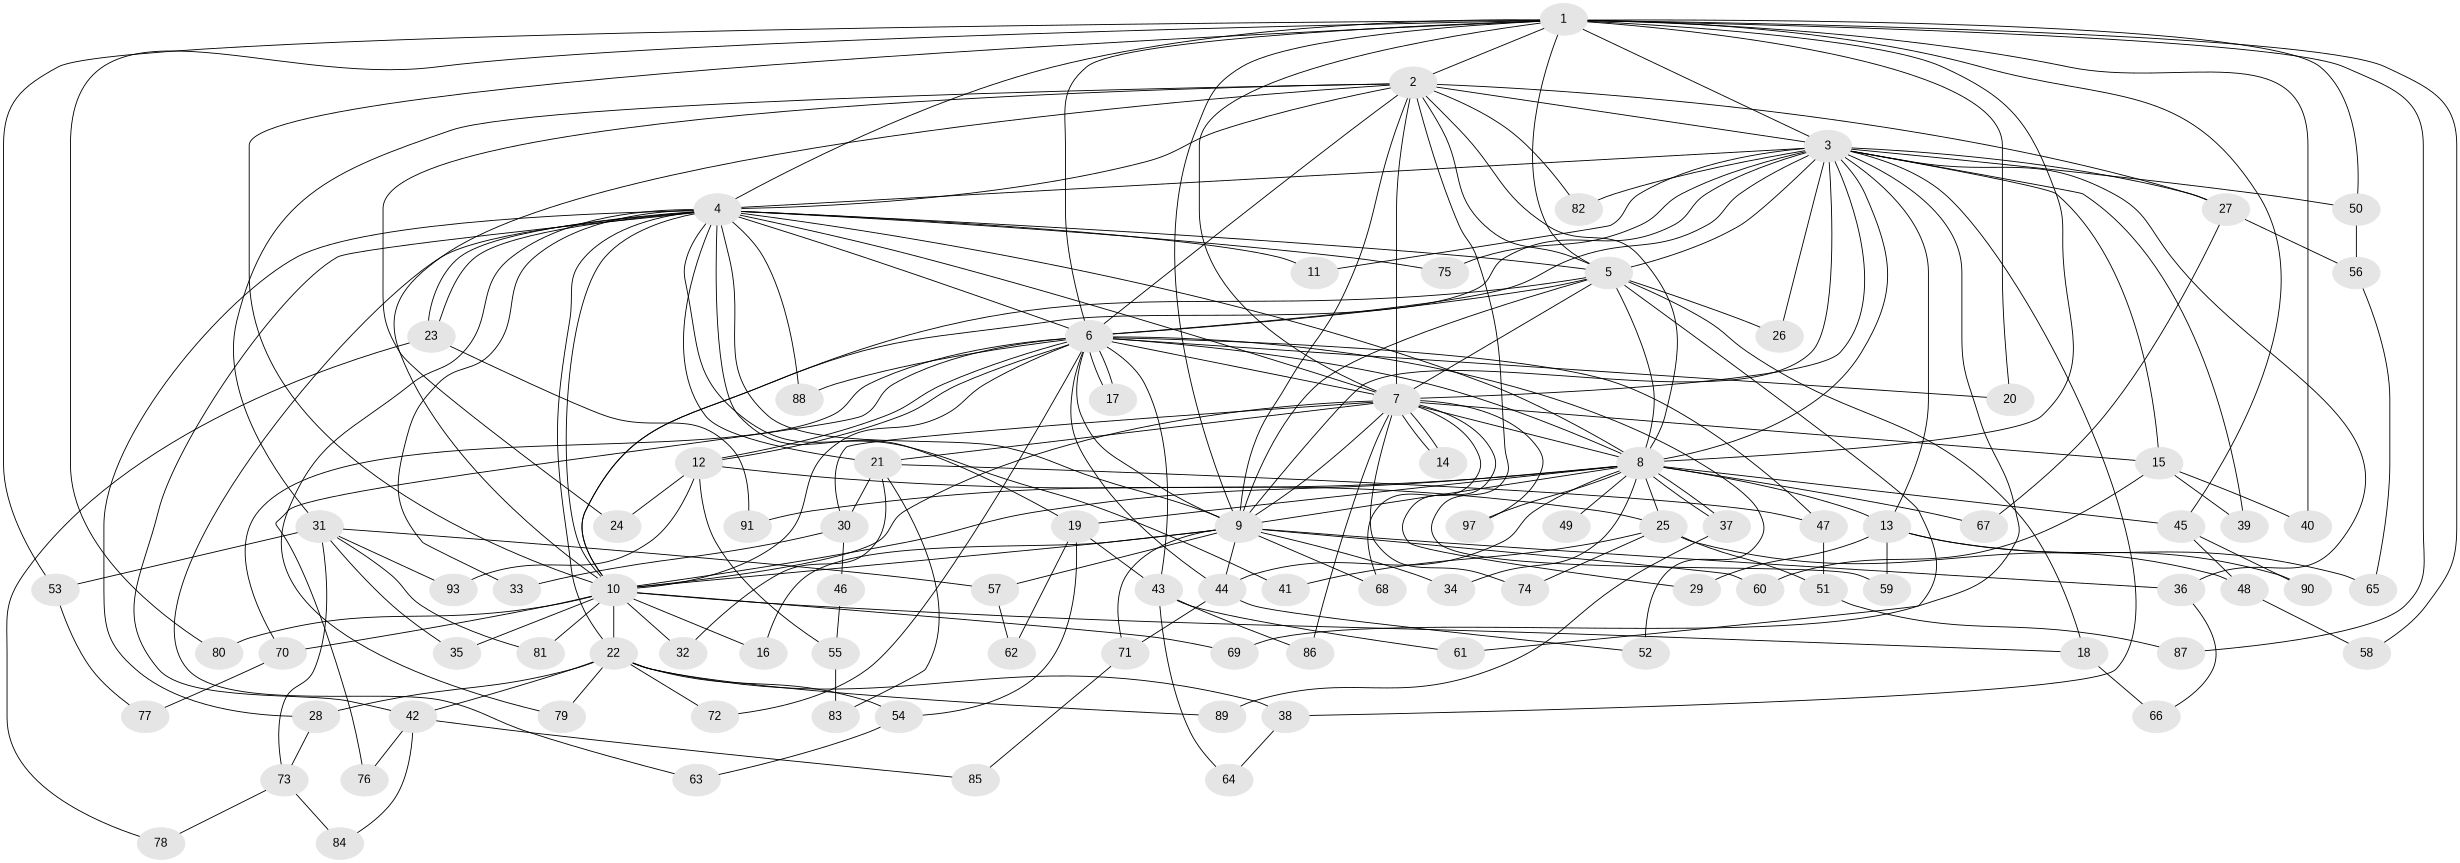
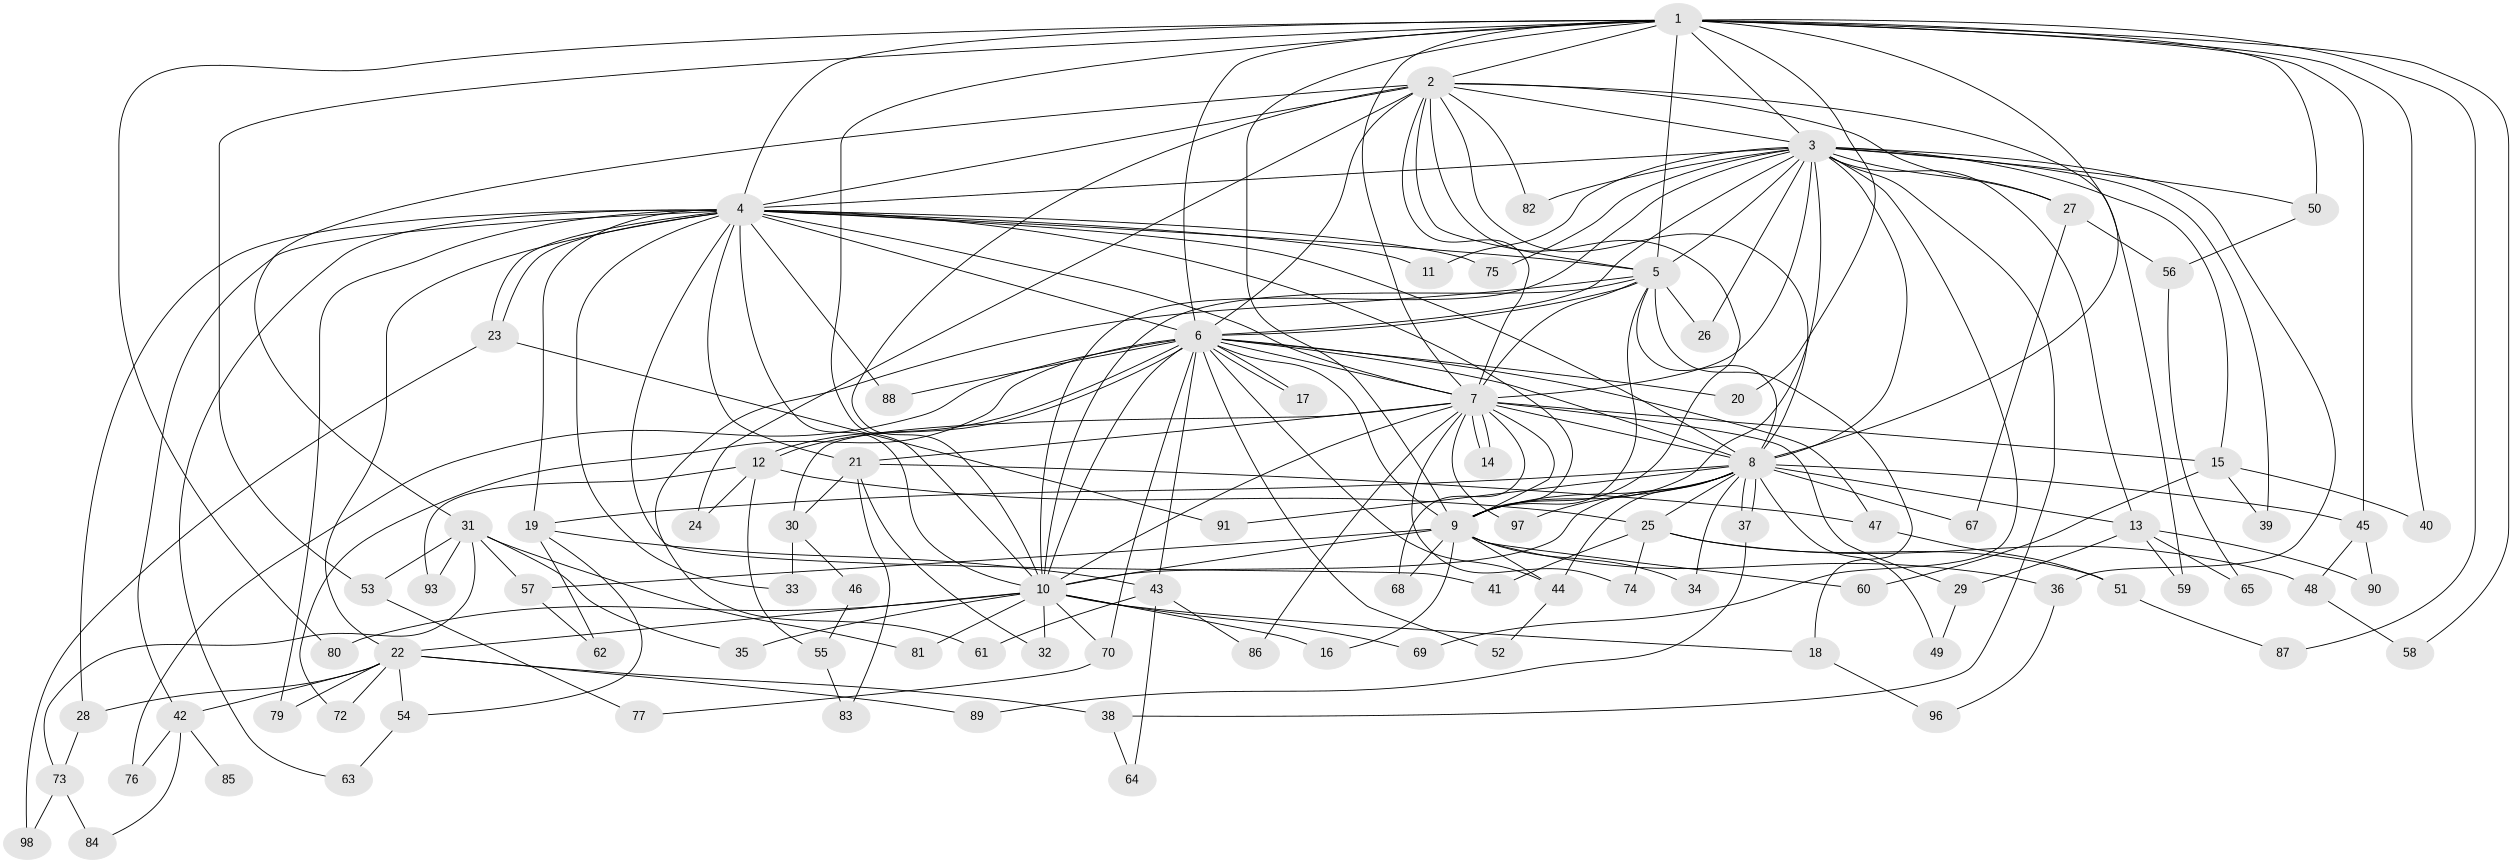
edge "29" -- "49": added
node "71": removed
node "66": label "66" -> "96"
node "78": label "78" -> "98"
